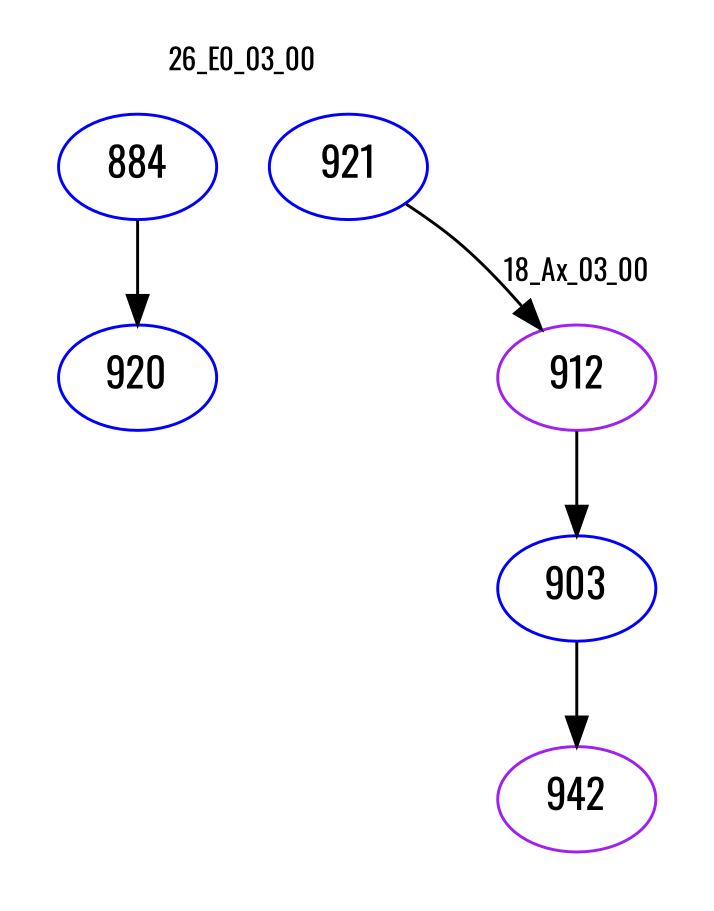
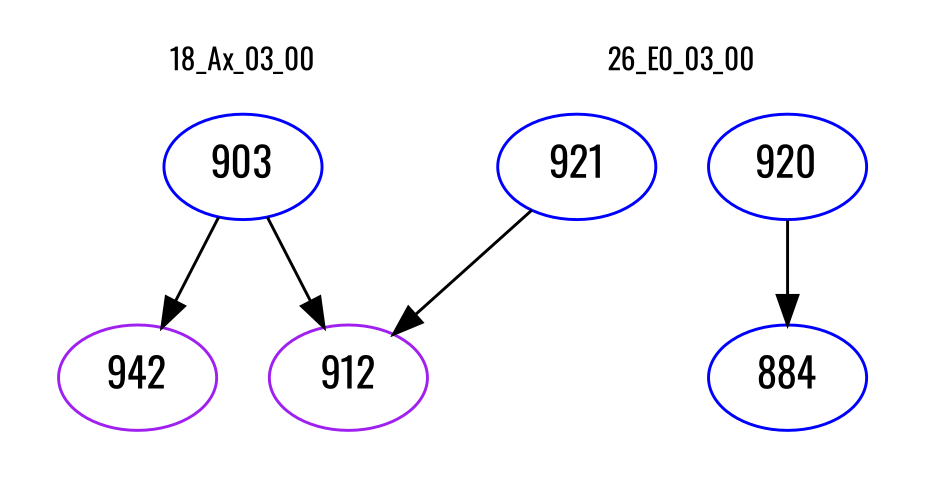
edge "884" -> "920": reversed
edge "912" -> "903": reversed
